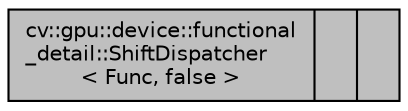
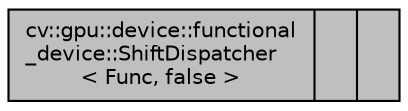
node "cv::gpu::device::functional": text "_detail::ShiftDispatcher" -> "_device::ShiftDispatcher"
